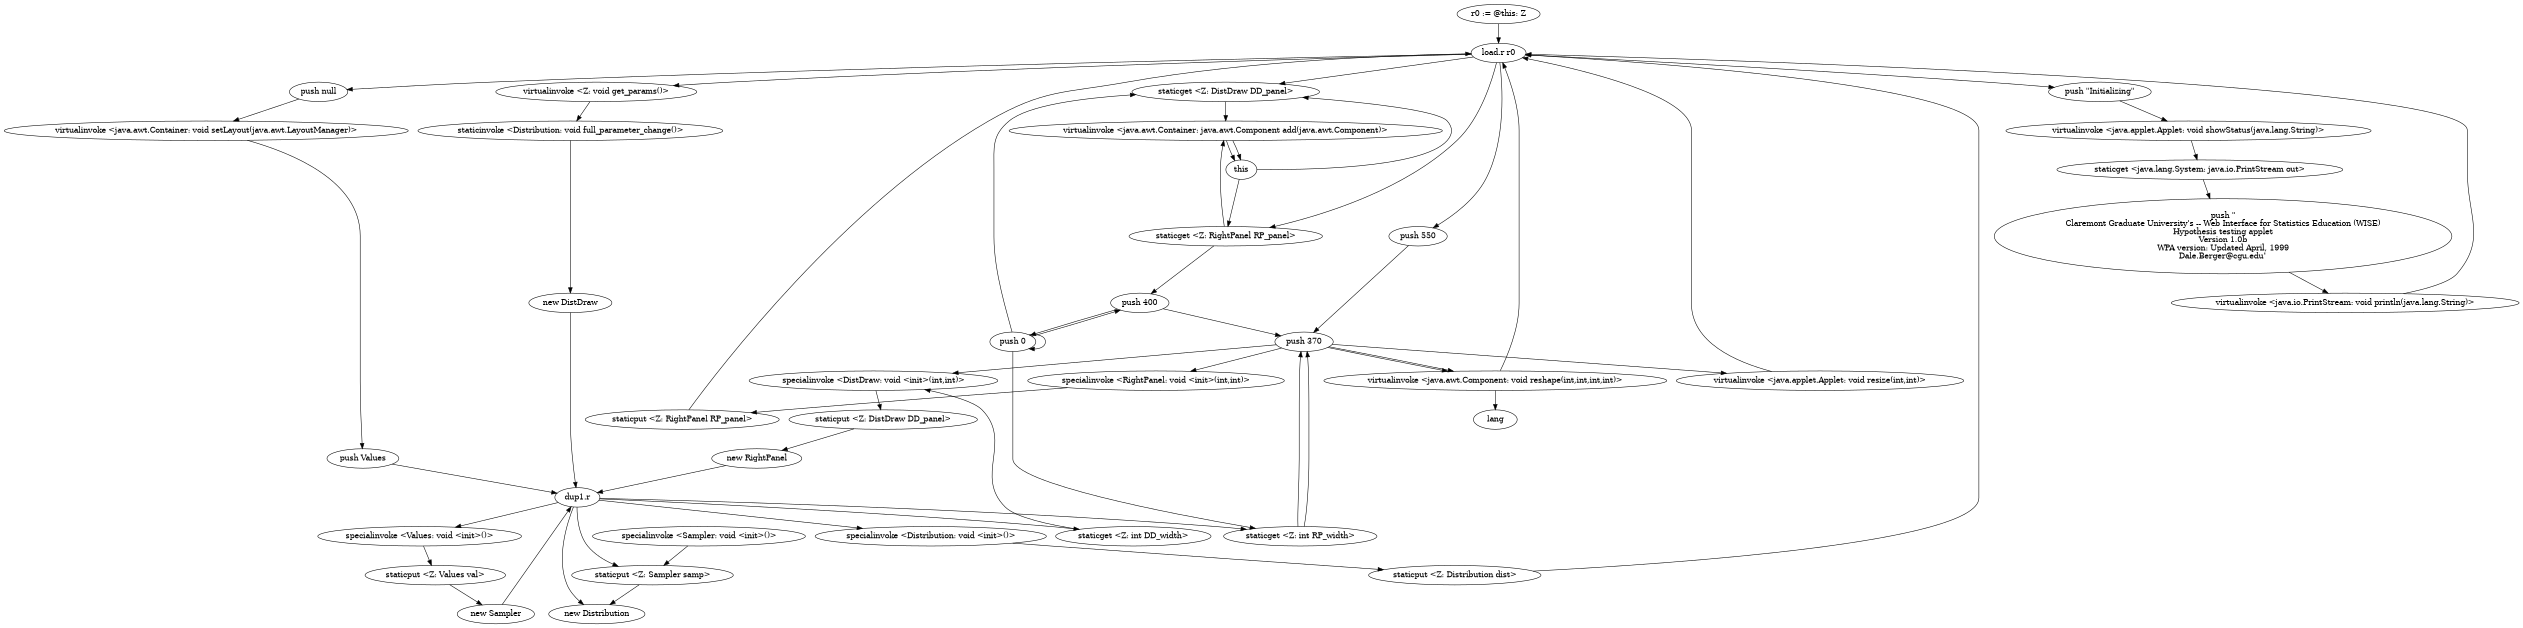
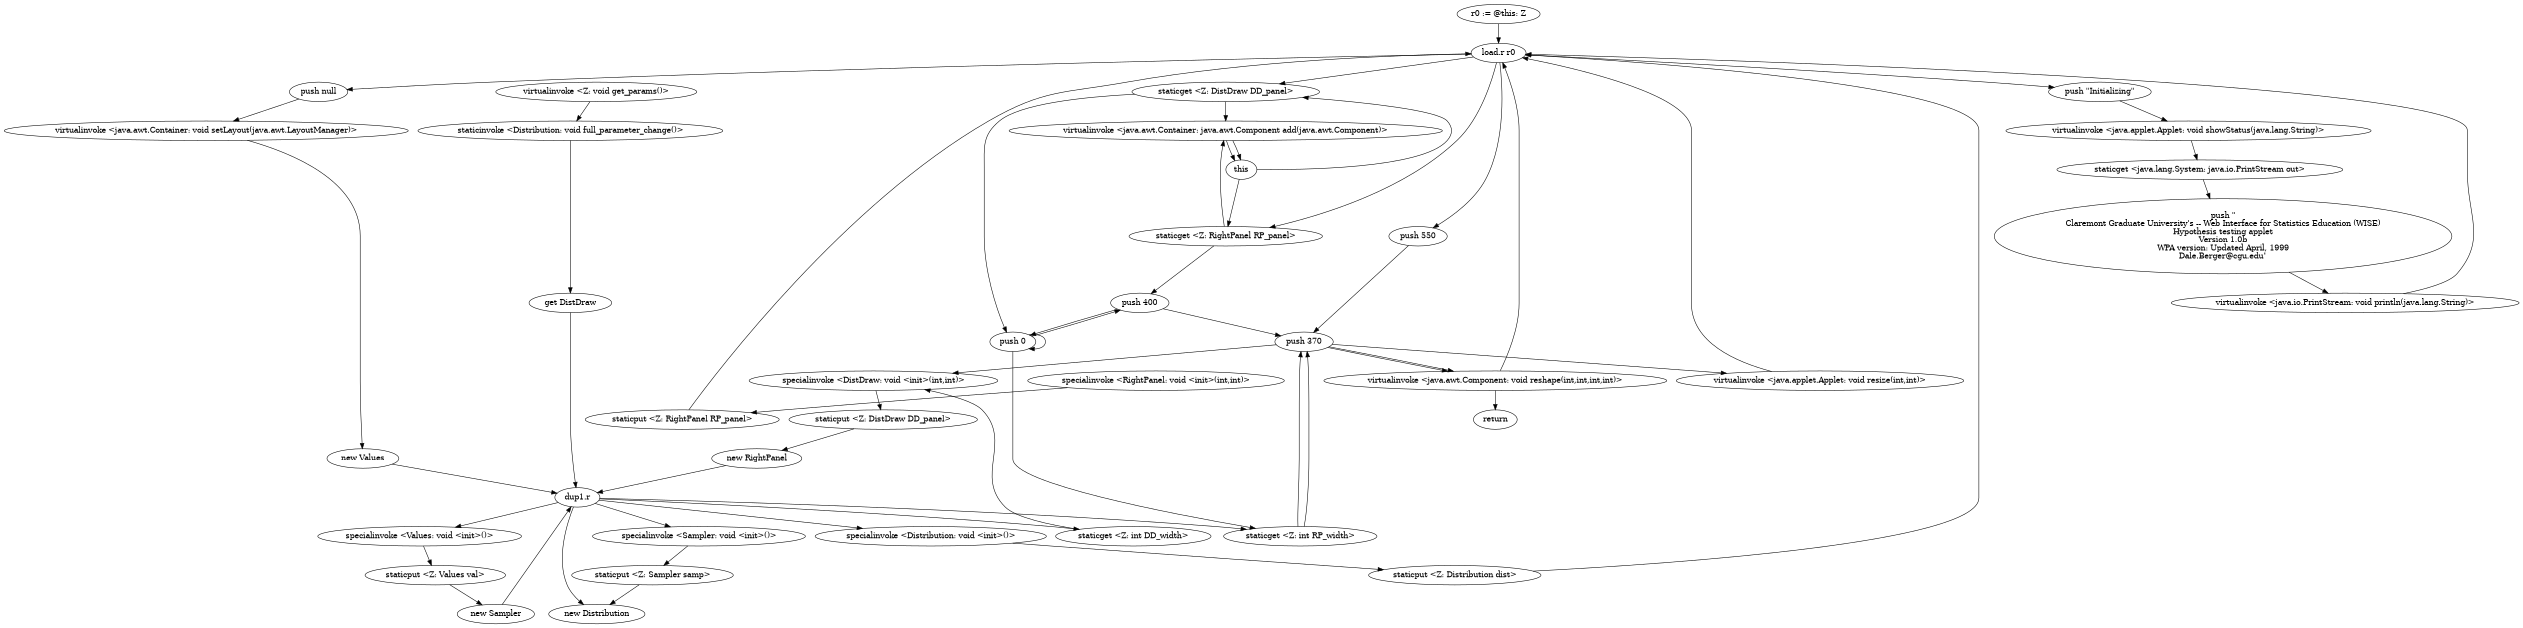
edge "load.r r0" -> "virtualinvoke <Z: void get_params()>": removed
edge "push 0" -> "staticget <Z: DistDraw DD_panel>": reversed
node "new DistDraw": label "new DistDraw" -> "get DistDraw"
edge "push 370" -> "specialinvoke <RightPanel: void <init>(int,int)>": removed
node "lang": label "lang" -> "return"
node "push Values": label "push Values" -> "new Values"
edge "dup1.r" -> "staticput <Z: Sampler samp>": now "dup1.r" -> "specialinvoke <Sampler: void <init>()>"
